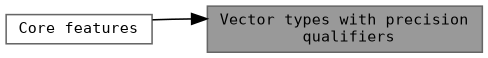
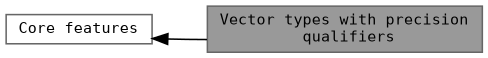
edge "Core features" -> "Vector types with precision qualifiers": reversed
